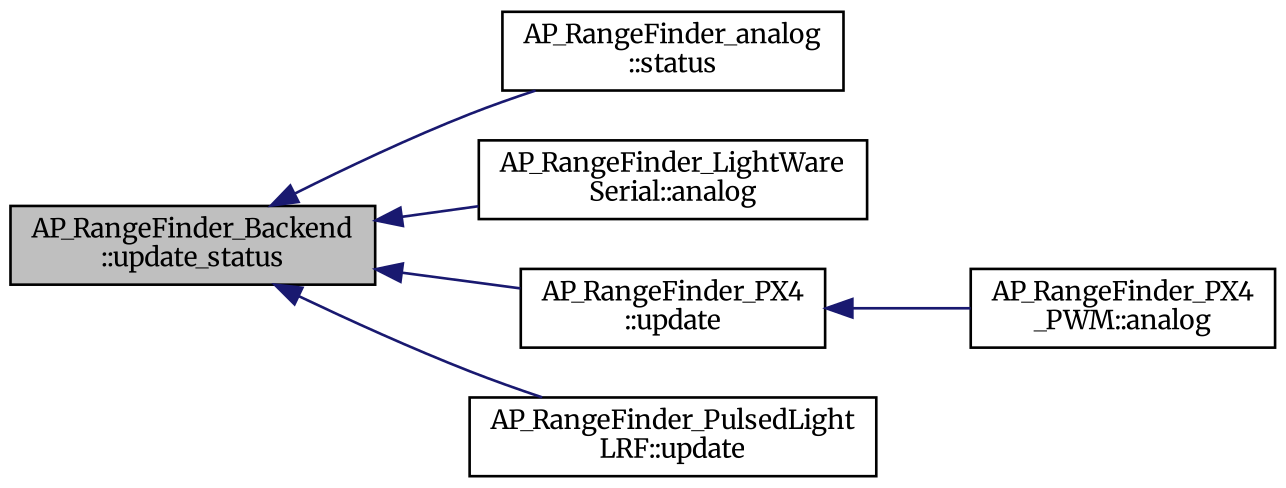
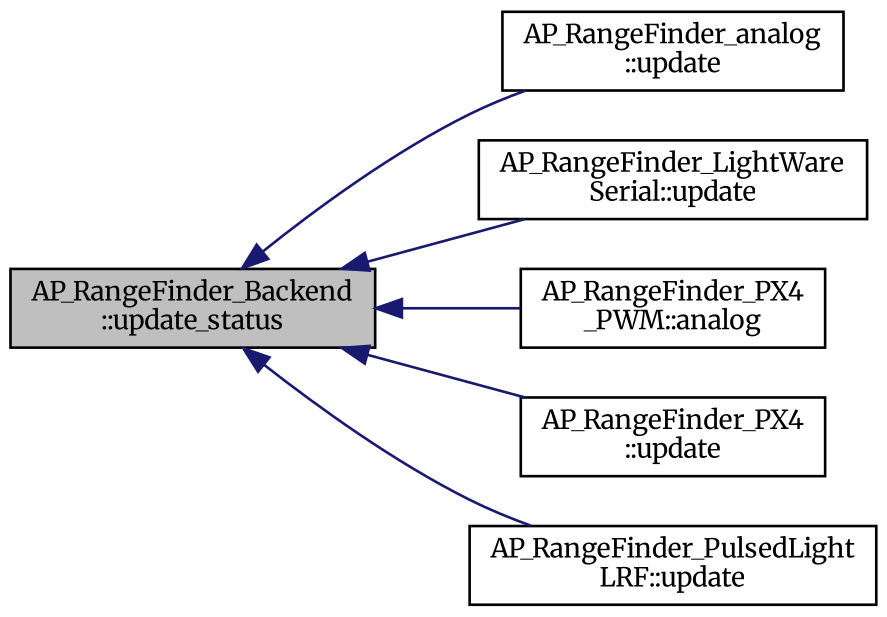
node "AP_RangeFinder_analog ::status": label "AP_RangeFinder_analog ::status" -> "AP_RangeFinder_analog ::update"
node "AP_RangeFinder_LightWare Serial::analog": label "AP_RangeFinder_LightWare Serial::analog" -> "AP_RangeFinder_LightWare Serial::update"
edge "AP_RangeFinder_PX4 _PWM::analog" -> "AP_RangeFinder_PX4 ::update": now "AP_RangeFinder_PX4 _PWM::analog" -> "AP_RangeFinder_Backend ::update_status"
